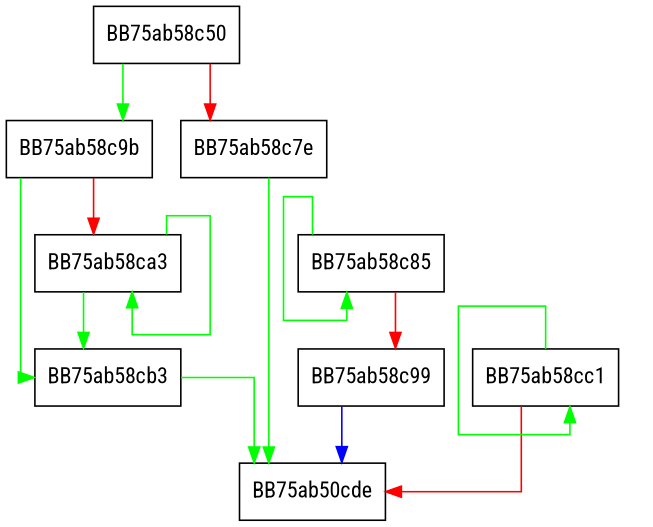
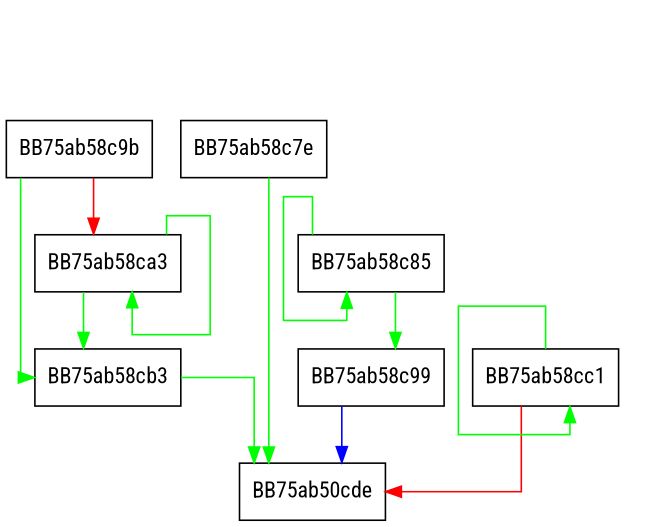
node "BB75ab58c50": removed
edge "BB75ab58c85" -> "BB75ab58c99": color red -> green
